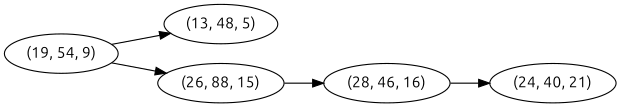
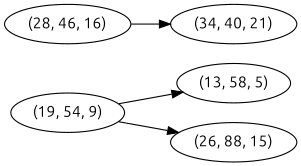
node "(13, 48, 5)": label "(13, 48, 5)" -> "(13, 58, 5)"
edge "(26, 88, 15)" -> "(28, 46, 16)": removed
node "(24, 40, 21)": label "(24, 40, 21)" -> "(34, 40, 21)"
